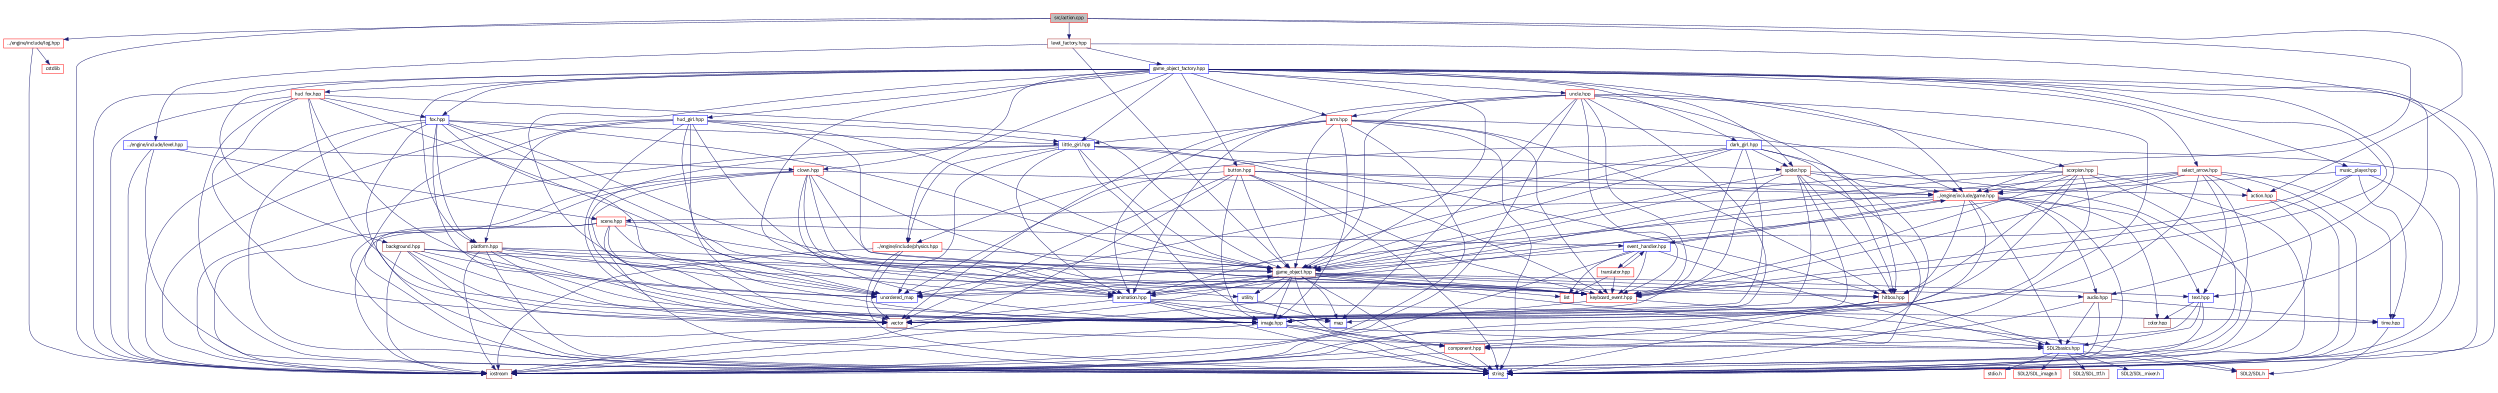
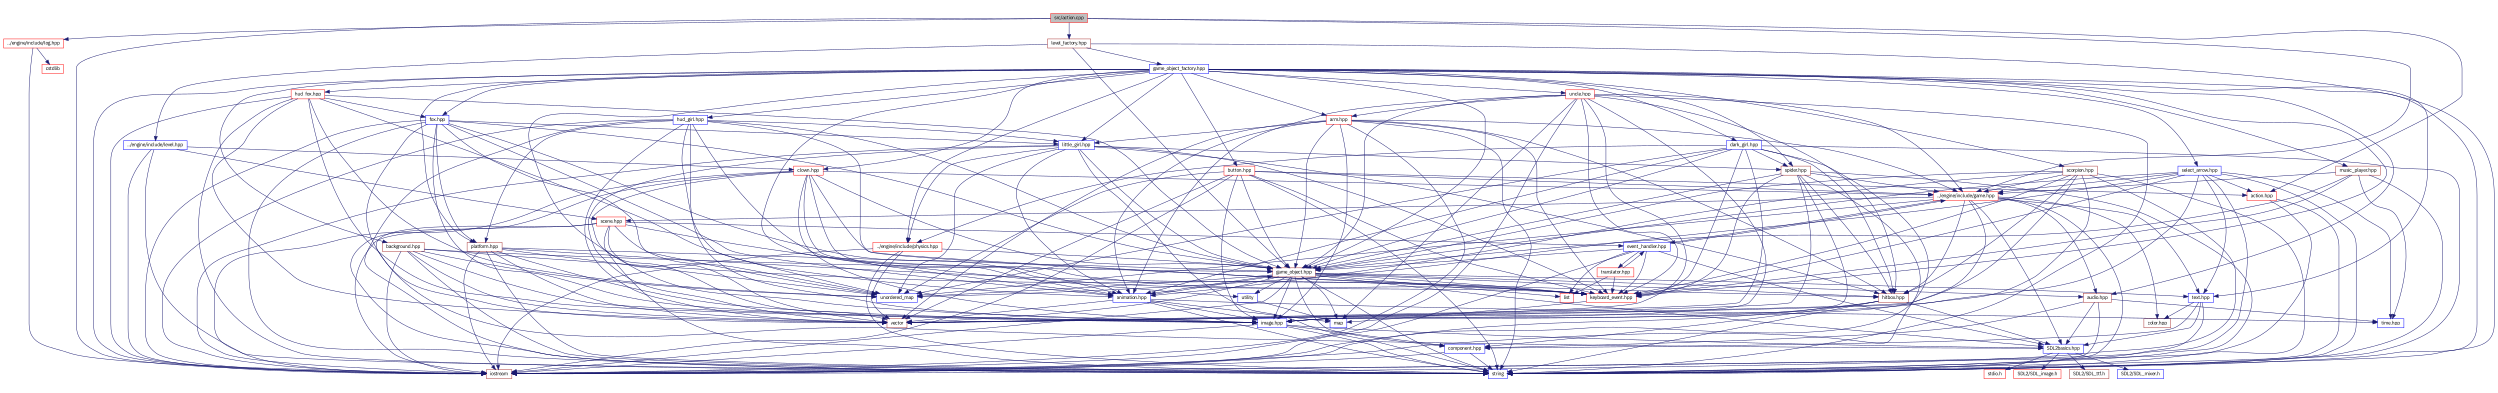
node "select_arrow.hpp": color red -> blue
node "music_player.hpp": color blue -> brown
node "component.hpp": color red -> blue
node "SDL2/SDL.h": removed
